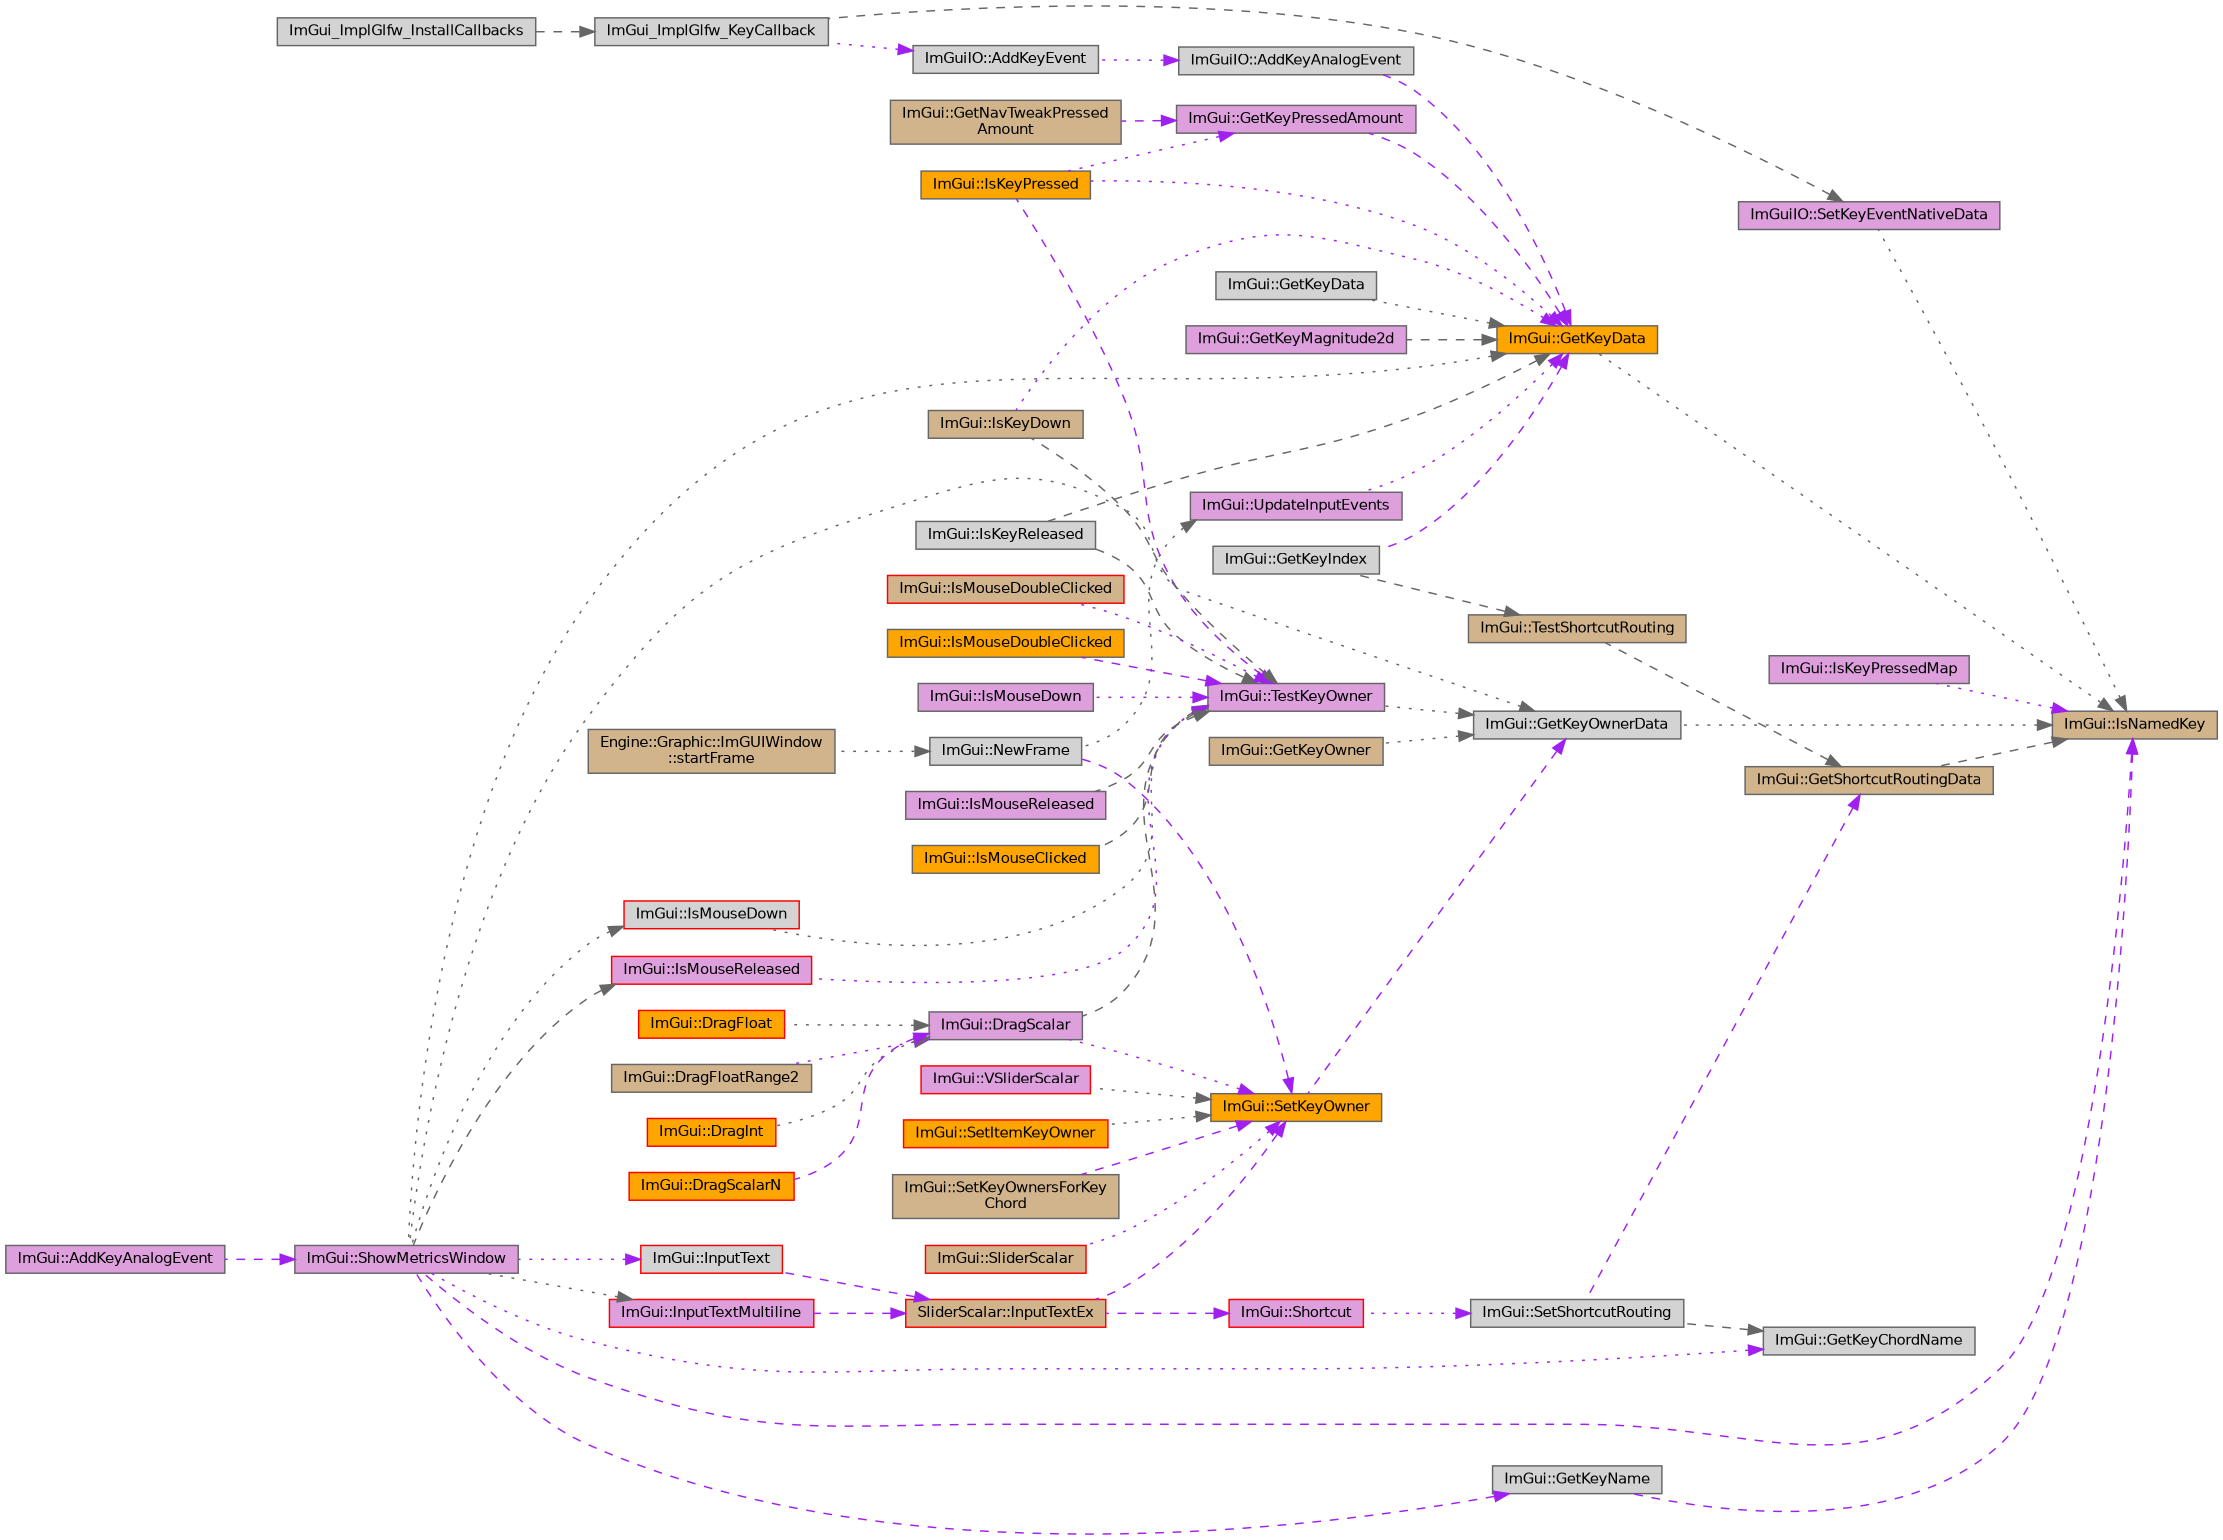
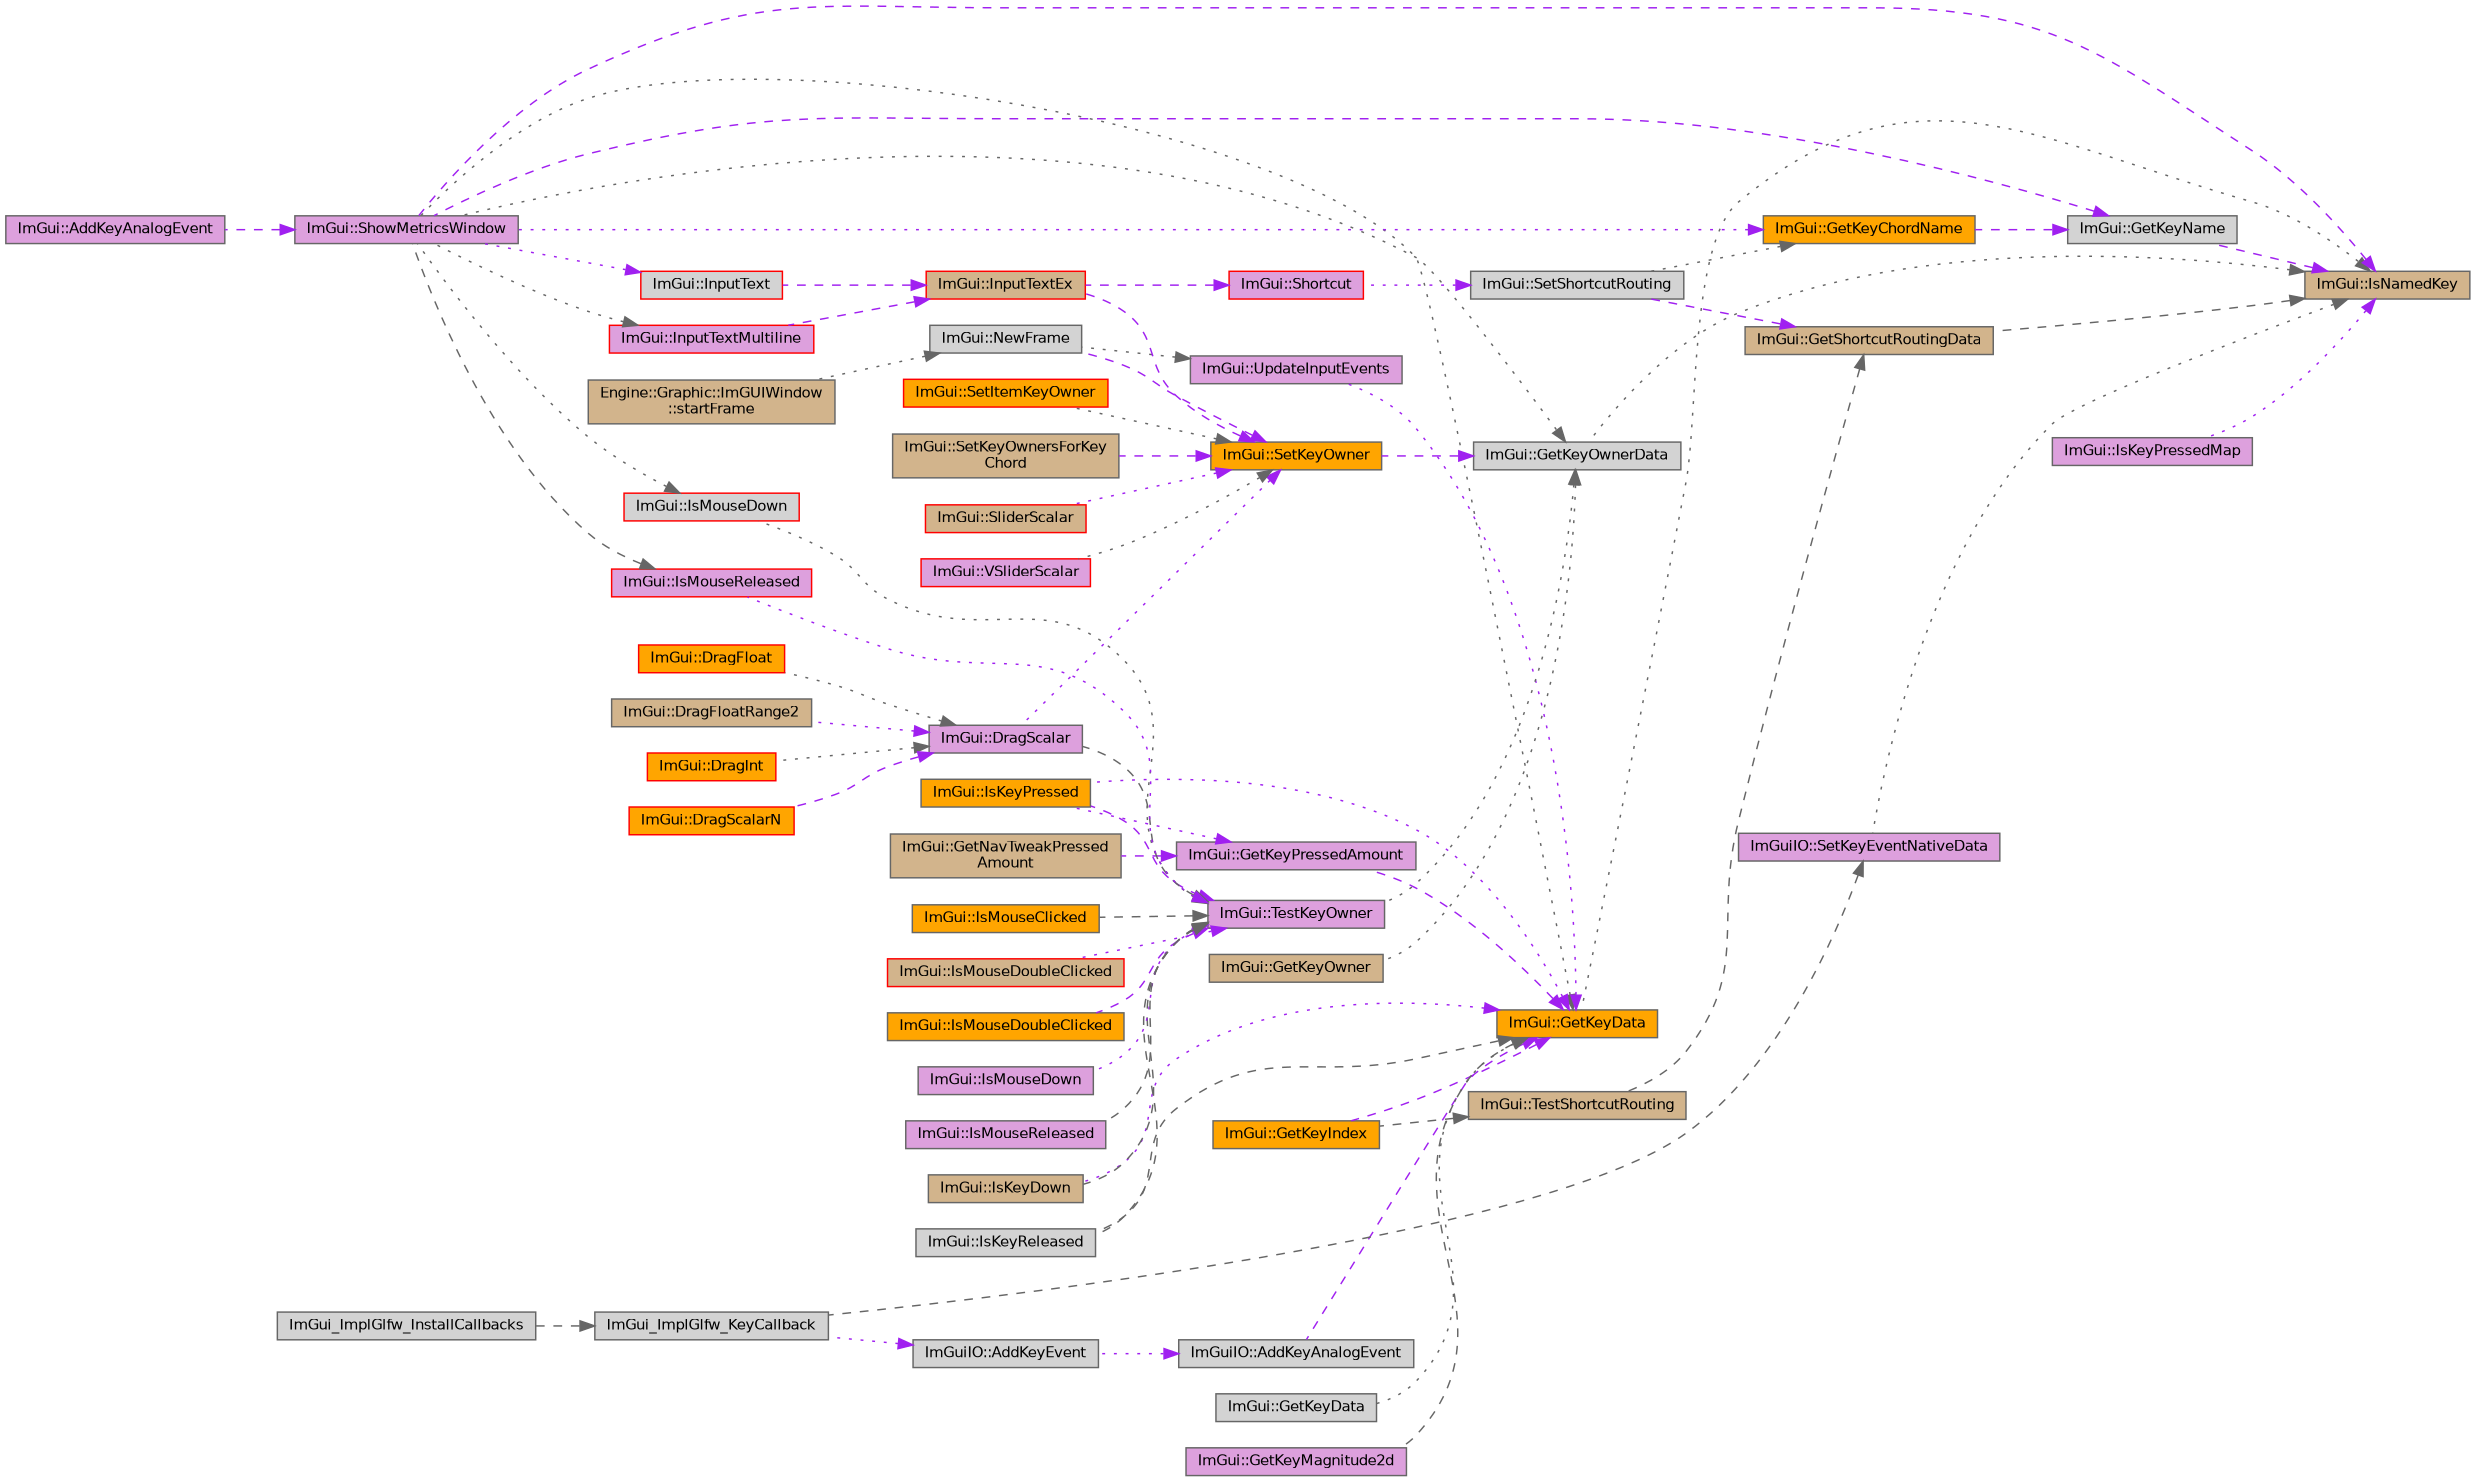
edge "ImGui::GetKeyChordName" -> "ImGui::GetKeyName": added
node "ImGui::GetKeyIndex": fillcolor lightgrey -> orange
node "SliderScalar::InputTextEx": label "SliderScalar::InputTextEx" -> "ImGui::InputTextEx"
edge "ImGui::SetShortcutRouting" -> "ImGui::GetKeyChordName": style dashed -> dotted
node "ImGui::GetKeyChordName": fillcolor lightgrey -> orange
